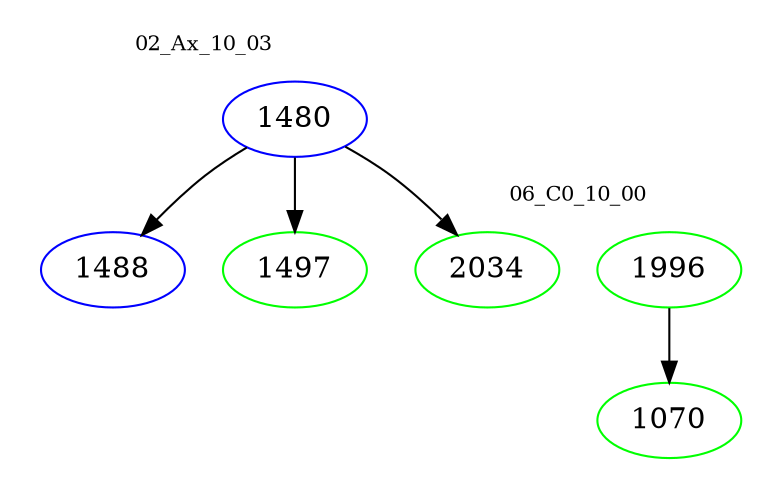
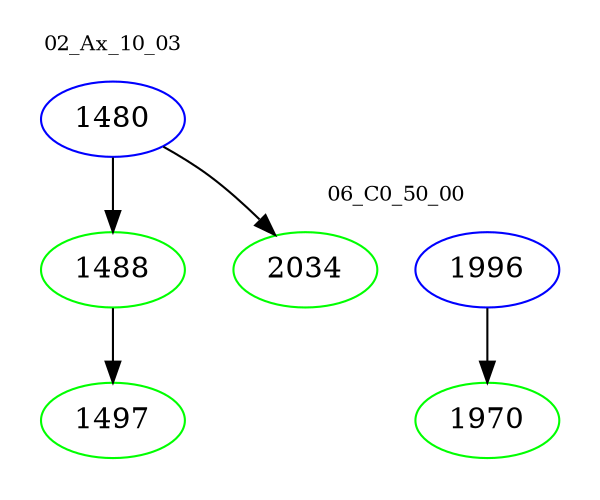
edge "1480" -> "1497": now "1488" -> "1497"
cluster "06_C0_10_00": label "06_C0_10_00" -> "06_C0_50_00"
node "1488": color blue -> green
node "1996": color green -> blue
node "1070": label "1070" -> "1970"
